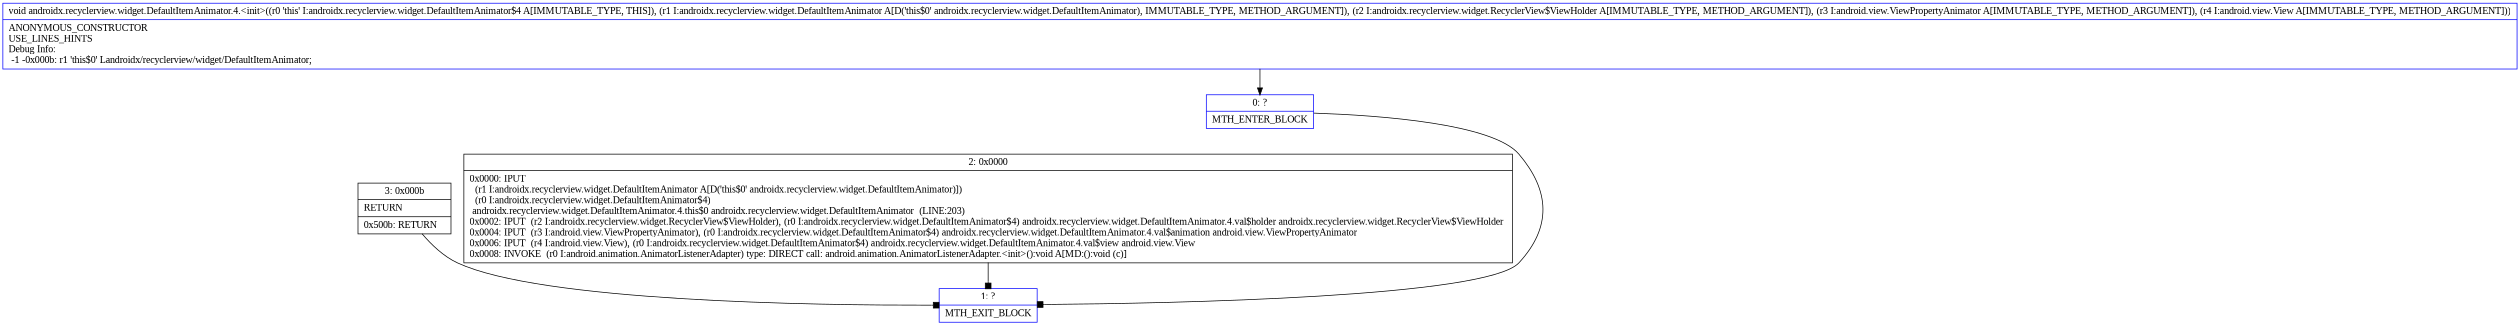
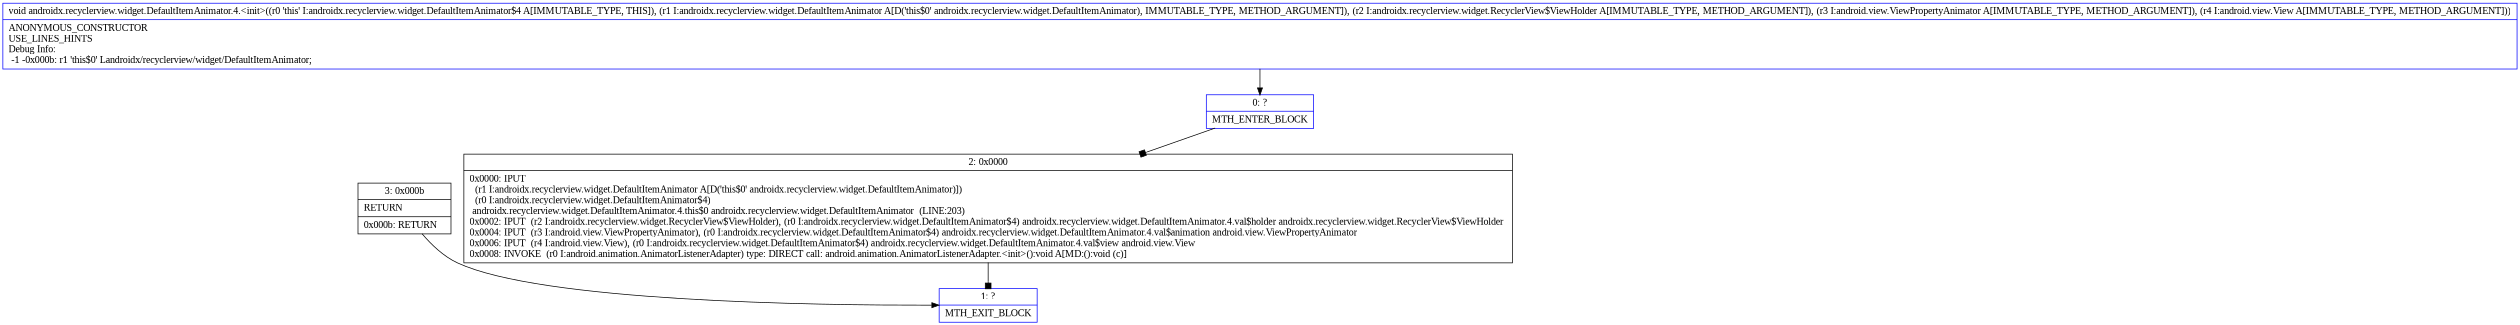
node "3: 0x000b": text "0x500b: RETURN" -> "0x000b: RETURN"
edge "0: ?" -> "1: ?": now "0: ?" -> "2: 0x0000"
edge "3: 0x000b" -> "1: ?": arrowhead box -> normal
